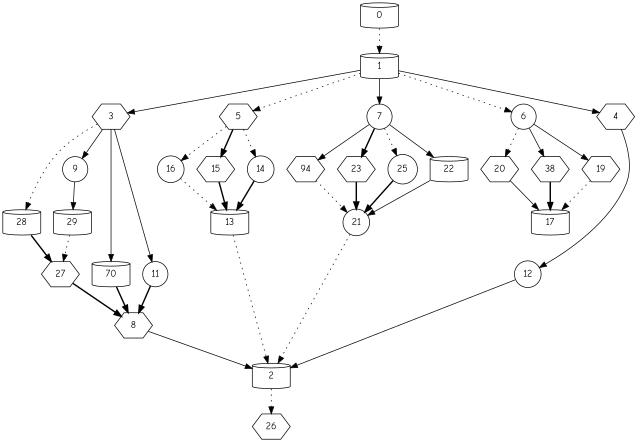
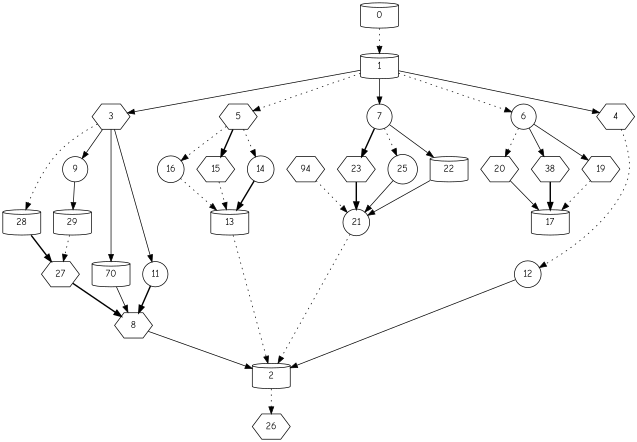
edge "7" -> "94": removed
edge "15" -> "13": style bold -> dotted
edge "25" -> "21": style bold -> solid
edge "4" -> "12": style solid -> dotted
edge "70" -> "8": style bold -> solid
